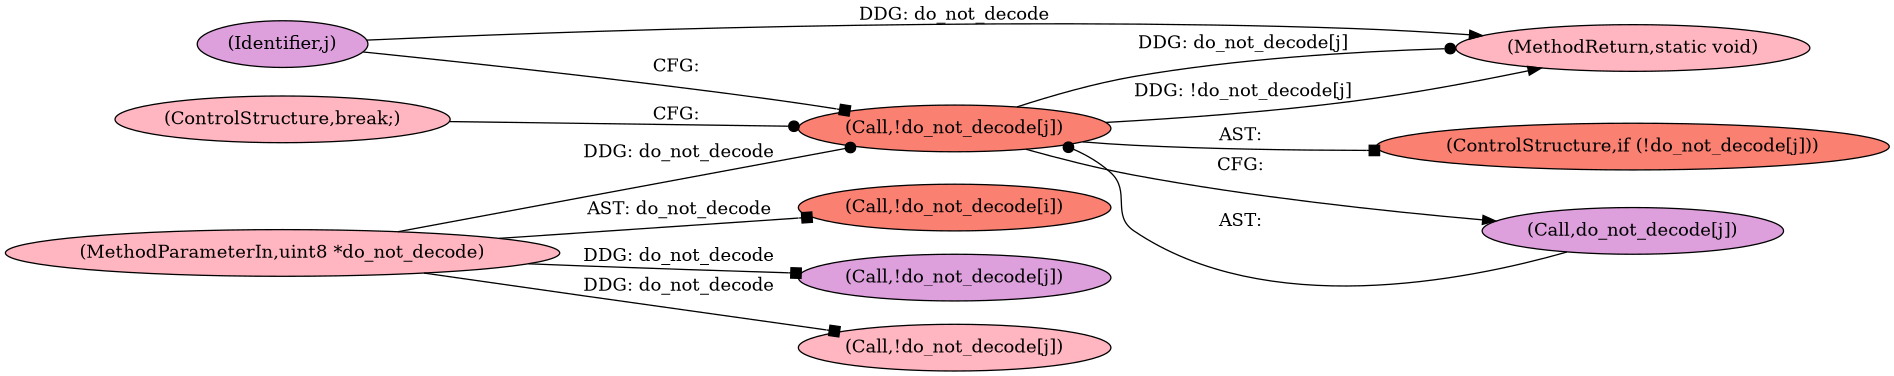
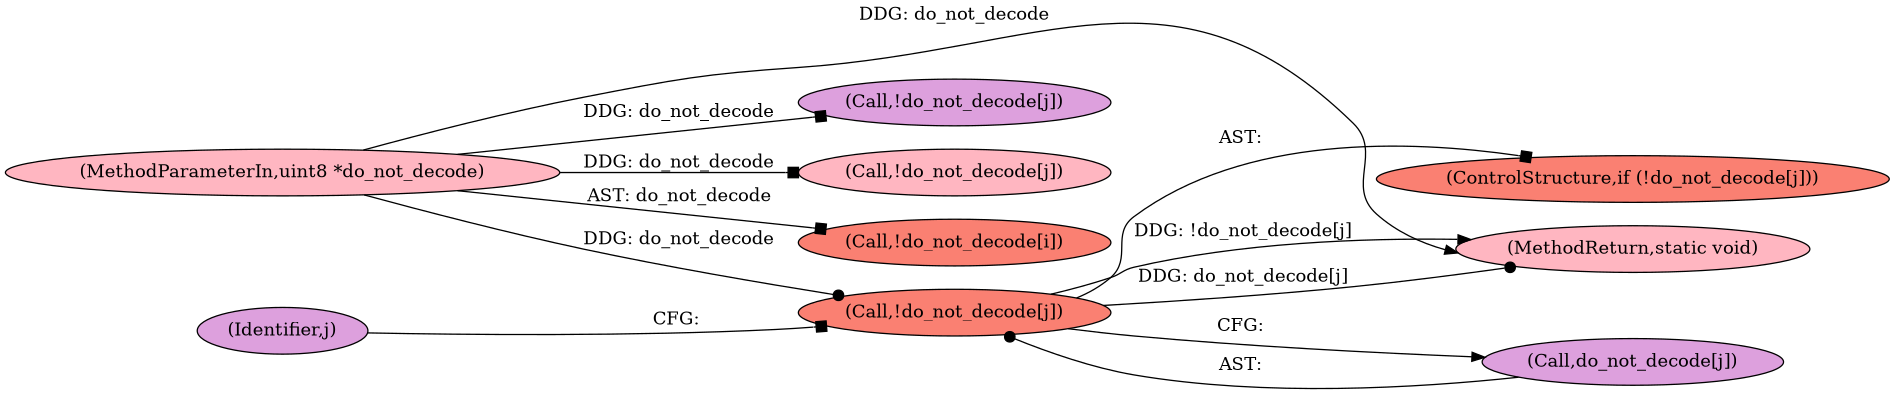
edge "(Identifier,j)" -> "(MethodReturn,static void)": now "(MethodParameterIn,uint8 *do_not_decode)" -> "(MethodReturn,static void)"
node "(ControlStructure,break;)": removed
